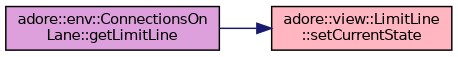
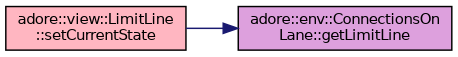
edge "adore::env::ConnectionsOn Lane::getLimitLine" -> "adore::view::LimitLine ::setCurrentState": reversed
